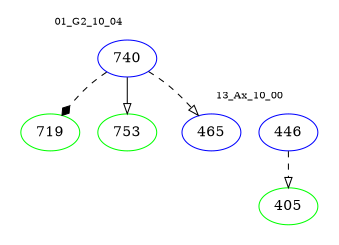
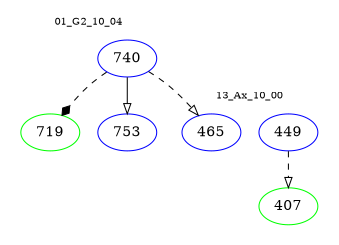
node "753": color green -> blue
node "446": label "446" -> "449"
node "405": label "405" -> "407"
